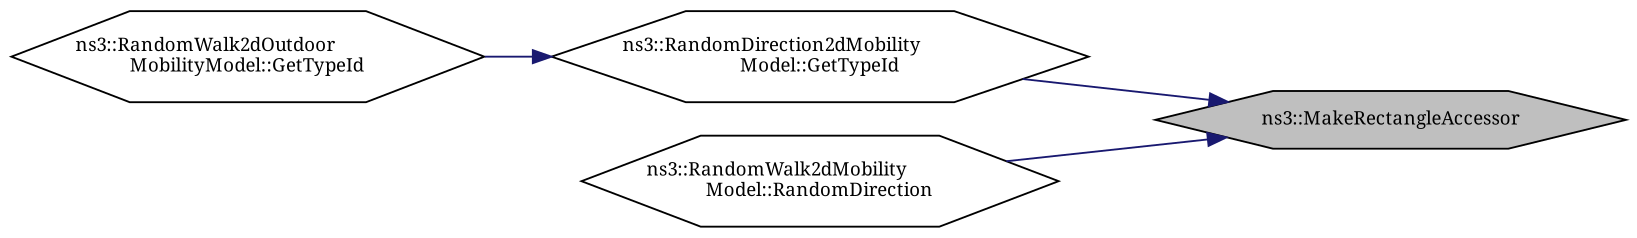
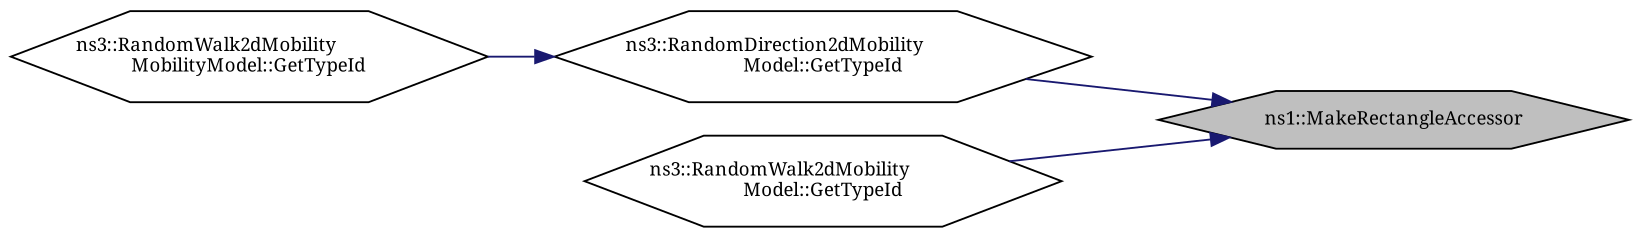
node "ns3::RandomWalk2dOutdoor MobilityModel::GetTypeId": label "ns3::RandomWalk2dOutdoor MobilityModel::GetTypeId" -> "ns3::RandomWalk2dMobility MobilityModel::GetTypeId"
node "ns3::MakeRectangleAccessor": label "ns3::MakeRectangleAccessor" -> "ns1::MakeRectangleAccessor"
node "ns3::RandomWalk2dMobility Model::RandomDirection": label "ns3::RandomWalk2dMobility Model::RandomDirection" -> "ns3::RandomWalk2dMobility Model::GetTypeId"
